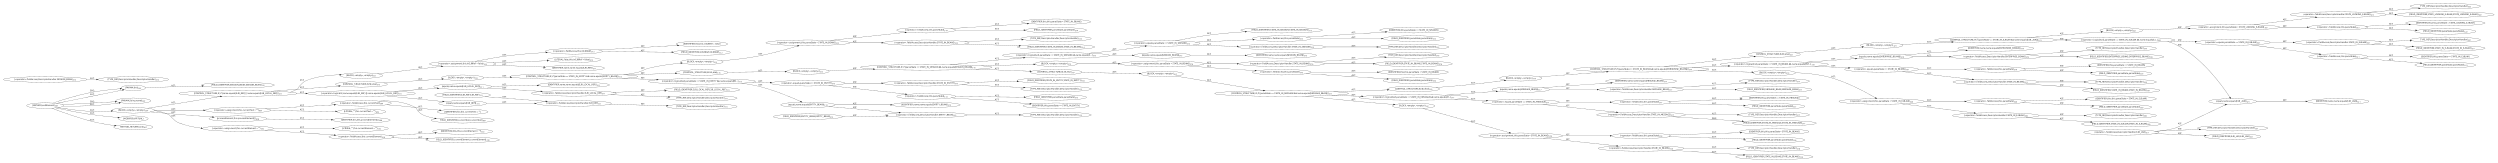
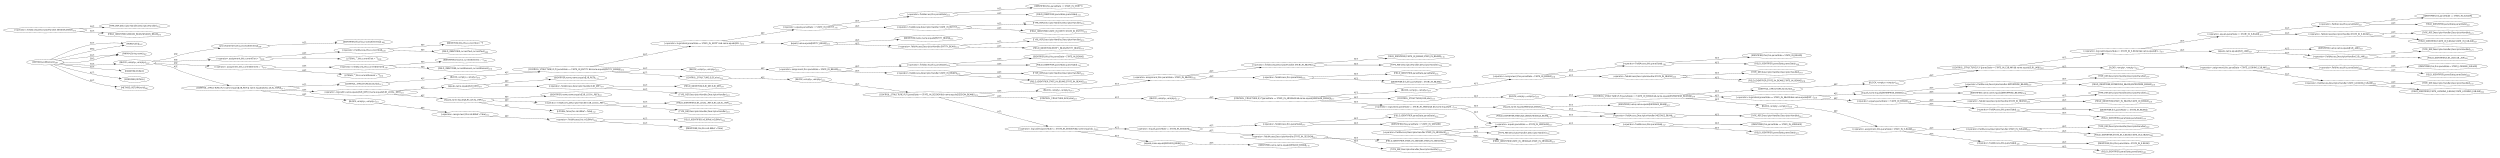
edge "(<operator>.equals,parseState == STATE_IN_SESSION)" -> "(FIELD_IDENTIFIER,STATE_IN_SESSION,STATE_IN_SESSION)": now "(<operator>.fieldAccess,DescriptorHandler.STATE_IN_SESSION)" -> "(FIELD_IDENTIFIER,STATE_IN_SESSION,STATE_IN_SESSION)"
edge "(<operator>.assignment,this.inEJBRef = false)" -> "(LITERAL,false,this.inEJBRef = false)": now "(equals,name.equals(EJB_LOCAL_REF))" -> "(LITERAL,false,this.inEJBRef = false)"
edge "(<operator>.assignment,this.inEJBRef = false)" -> "(IDENTIFIER,name,name.equals(EJB_REF))": now "(equals,name.equals(EJB_REF))" -> "(IDENTIFIER,name,name.equals(EJB_REF))"
node "(MODIFIER,PUBLIC)": added
edge "(PARAM,this)" -> "(FIELD_IDENTIFIER,SESSION_BEAN,SESSION_BEAN)": now "(<operator>.fieldAccess,DescriptorHandler.SESSION_BEAN)" -> "(FIELD_IDENTIFIER,SESSION_BEAN,SESSION_BEAN)"
edge "(<operator>.fieldAccess,DescriptorHandler.MESSAGE_BEAN)" -> "(FIELD_IDENTIFIER,MESSAGE_BEAN,MESSAGE_BEAN)": reversed
edge "(FIELD_IDENTIFIER,EJB_REF,EJB_REF)" -> "(<operator>.fieldAccess,DescriptorHandler.EJB_REF)": reversed
edge "(<operator>.equals,parseState == STATE_IN_MESSAGE)" -> "(<operator>.fieldAccess,DescriptorHandler.STATE_IN_MESSAGE)": reversed
edge "(FIELD_IDENTIFIER,ENTITY_BEAN,ENTITY_BEAN)" -> "(<operator>.fieldAccess,DescriptorHandler.ENTITY_BEAN)": reversed
edge "(<operator>.fieldAccess,DescriptorHandler.EJB_JAR)" -> "(equals,name.equals(EJB_JAR))": reversed
